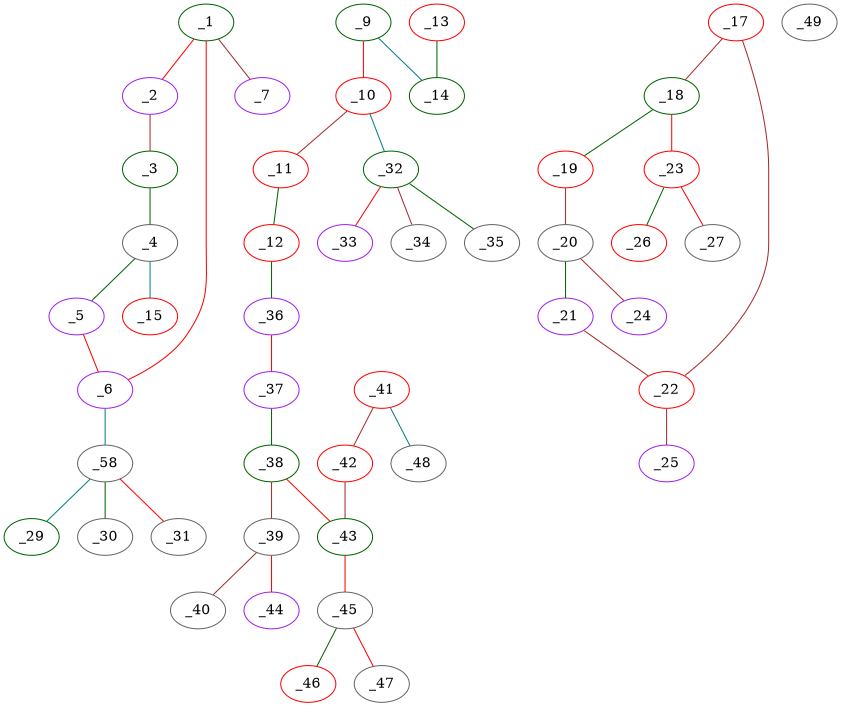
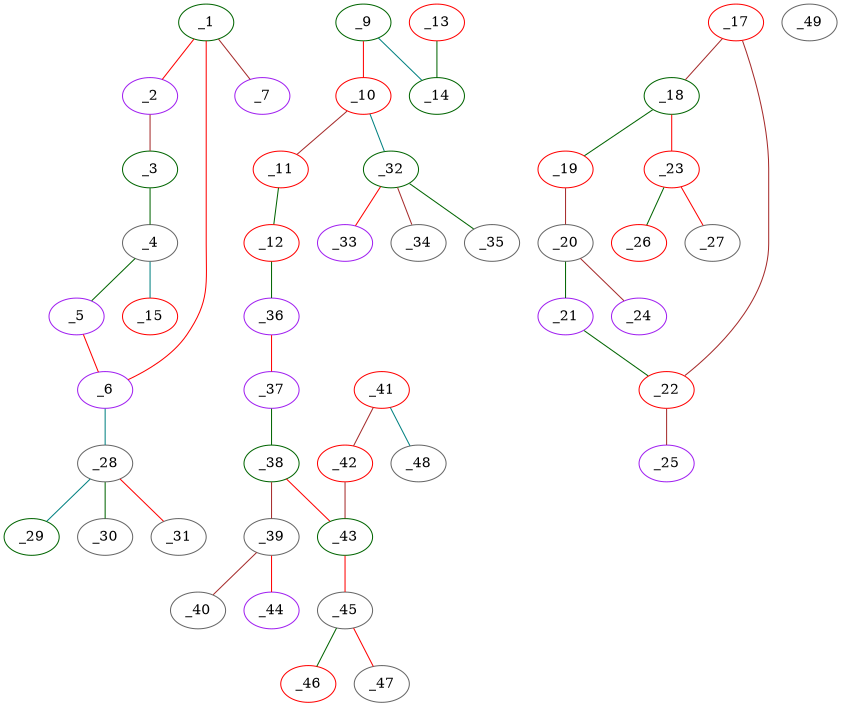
edge "_21" -- "_22": color brown -> darkgreen
node "_58": label "_58" -> "_28"
